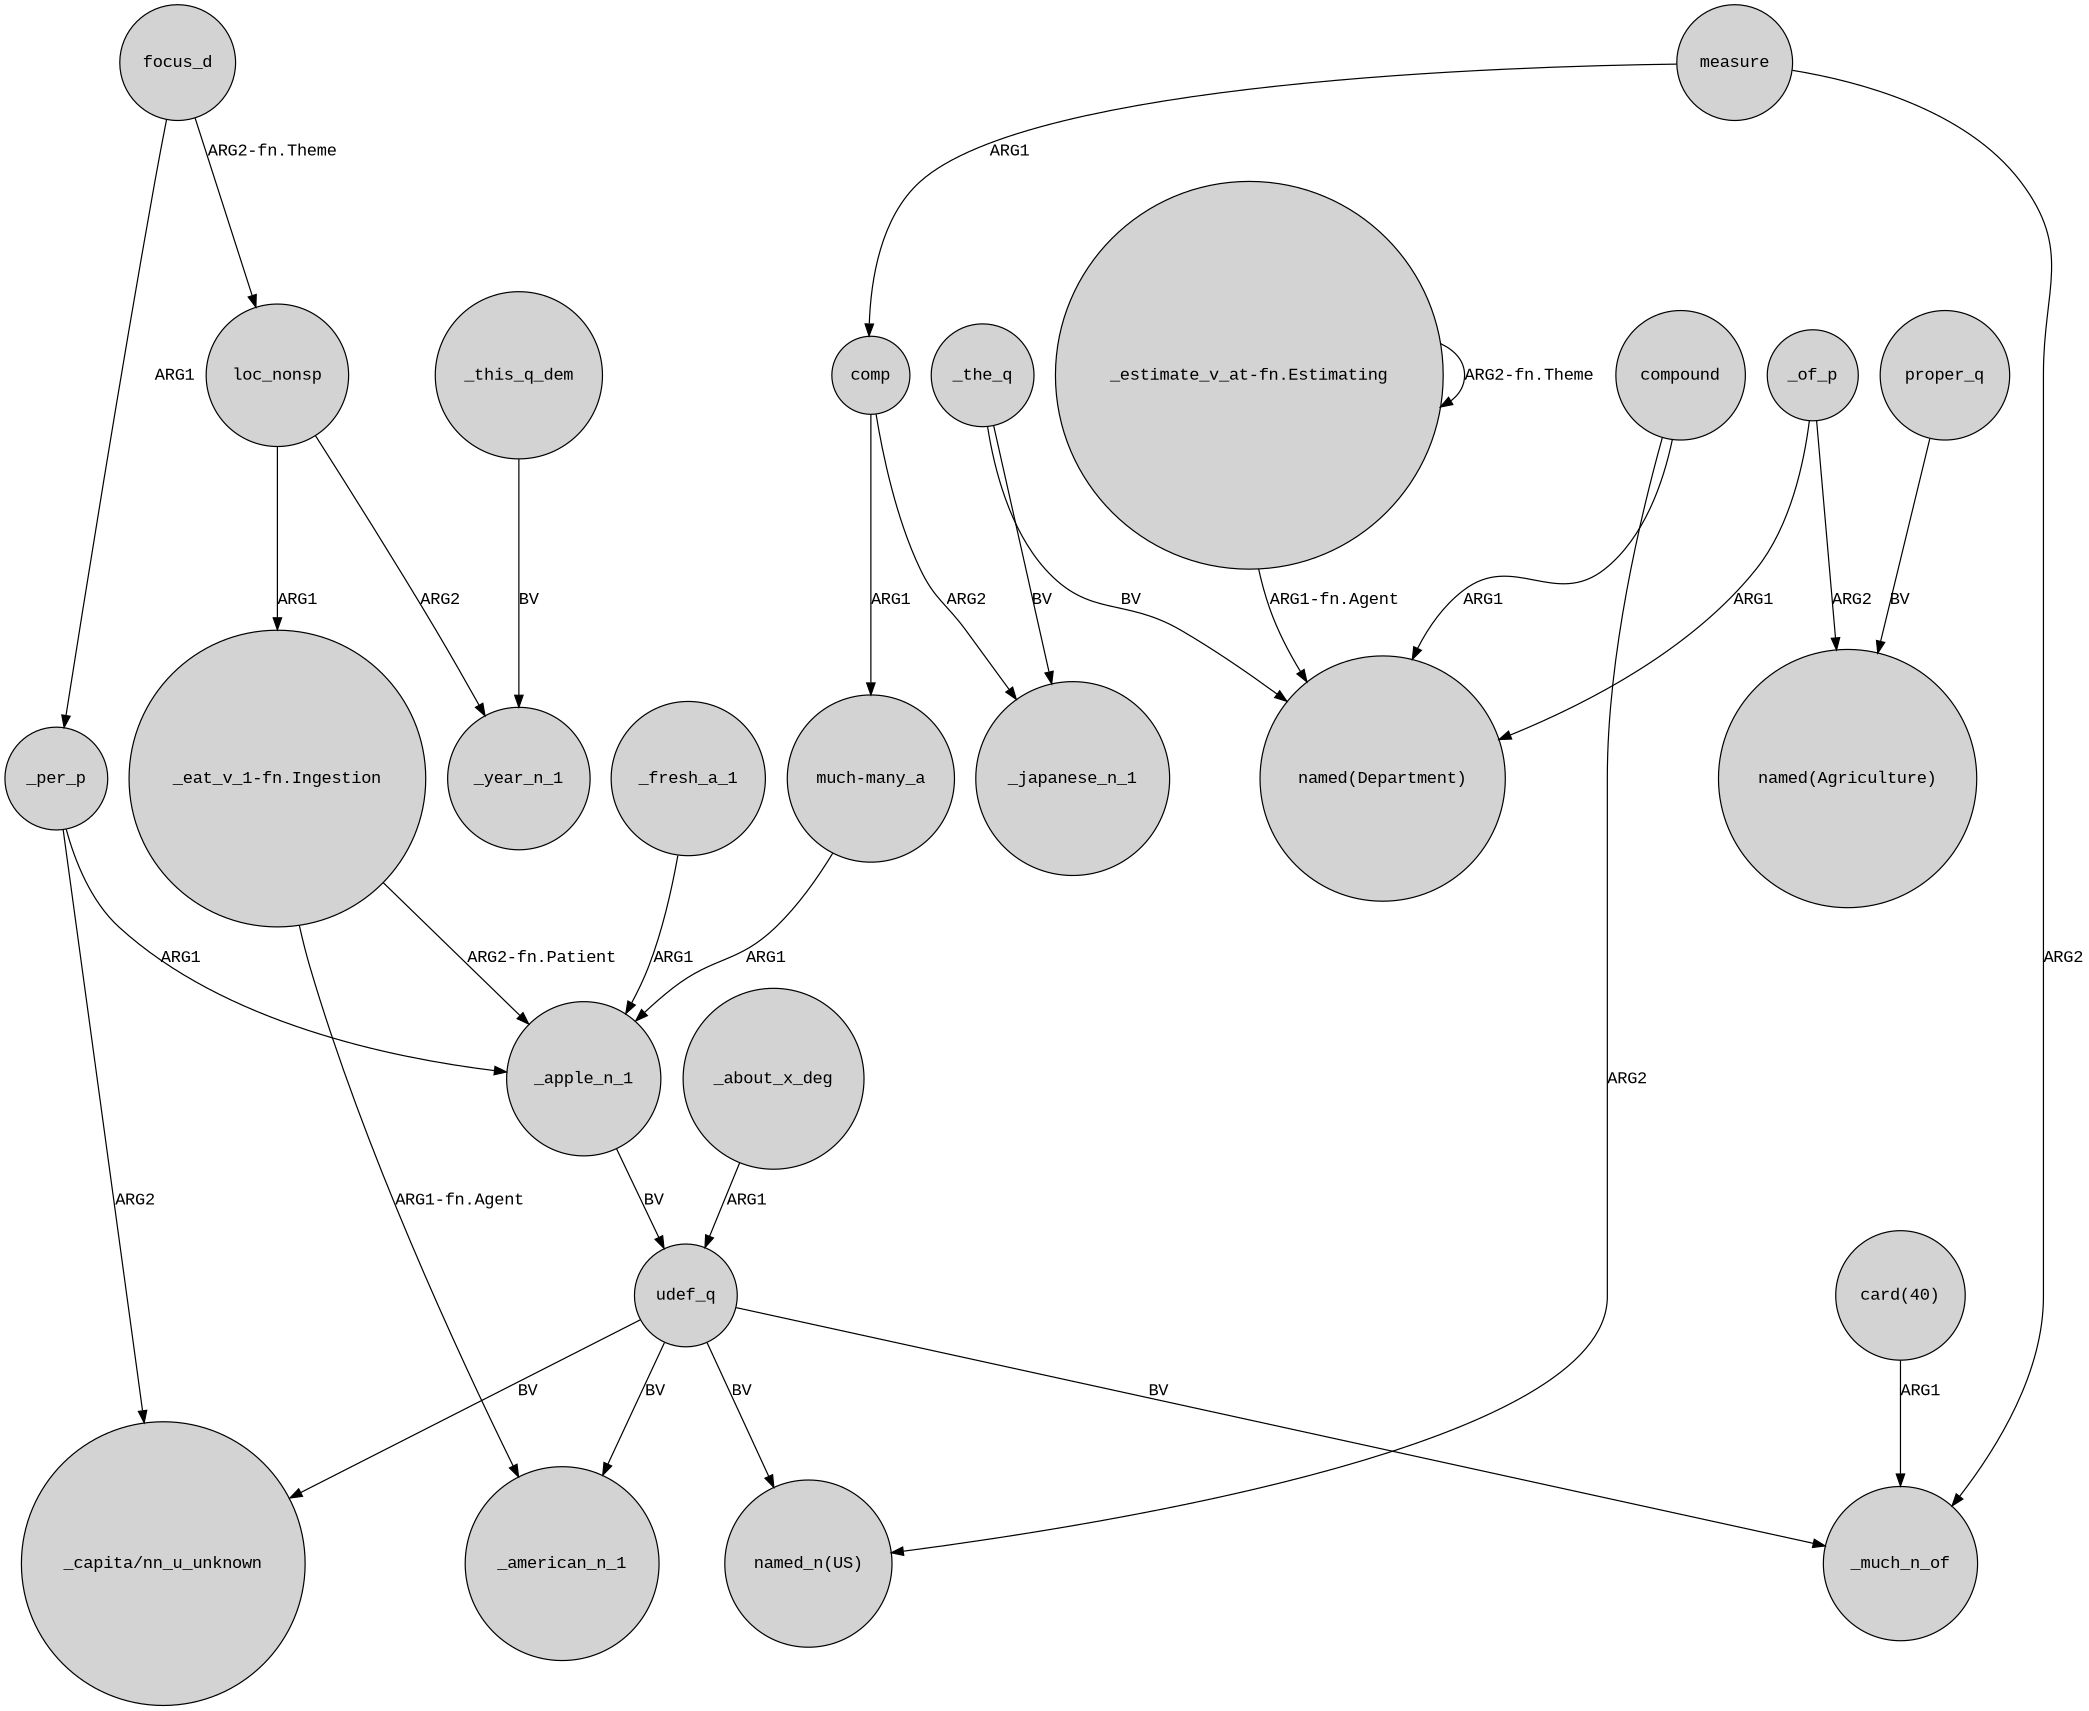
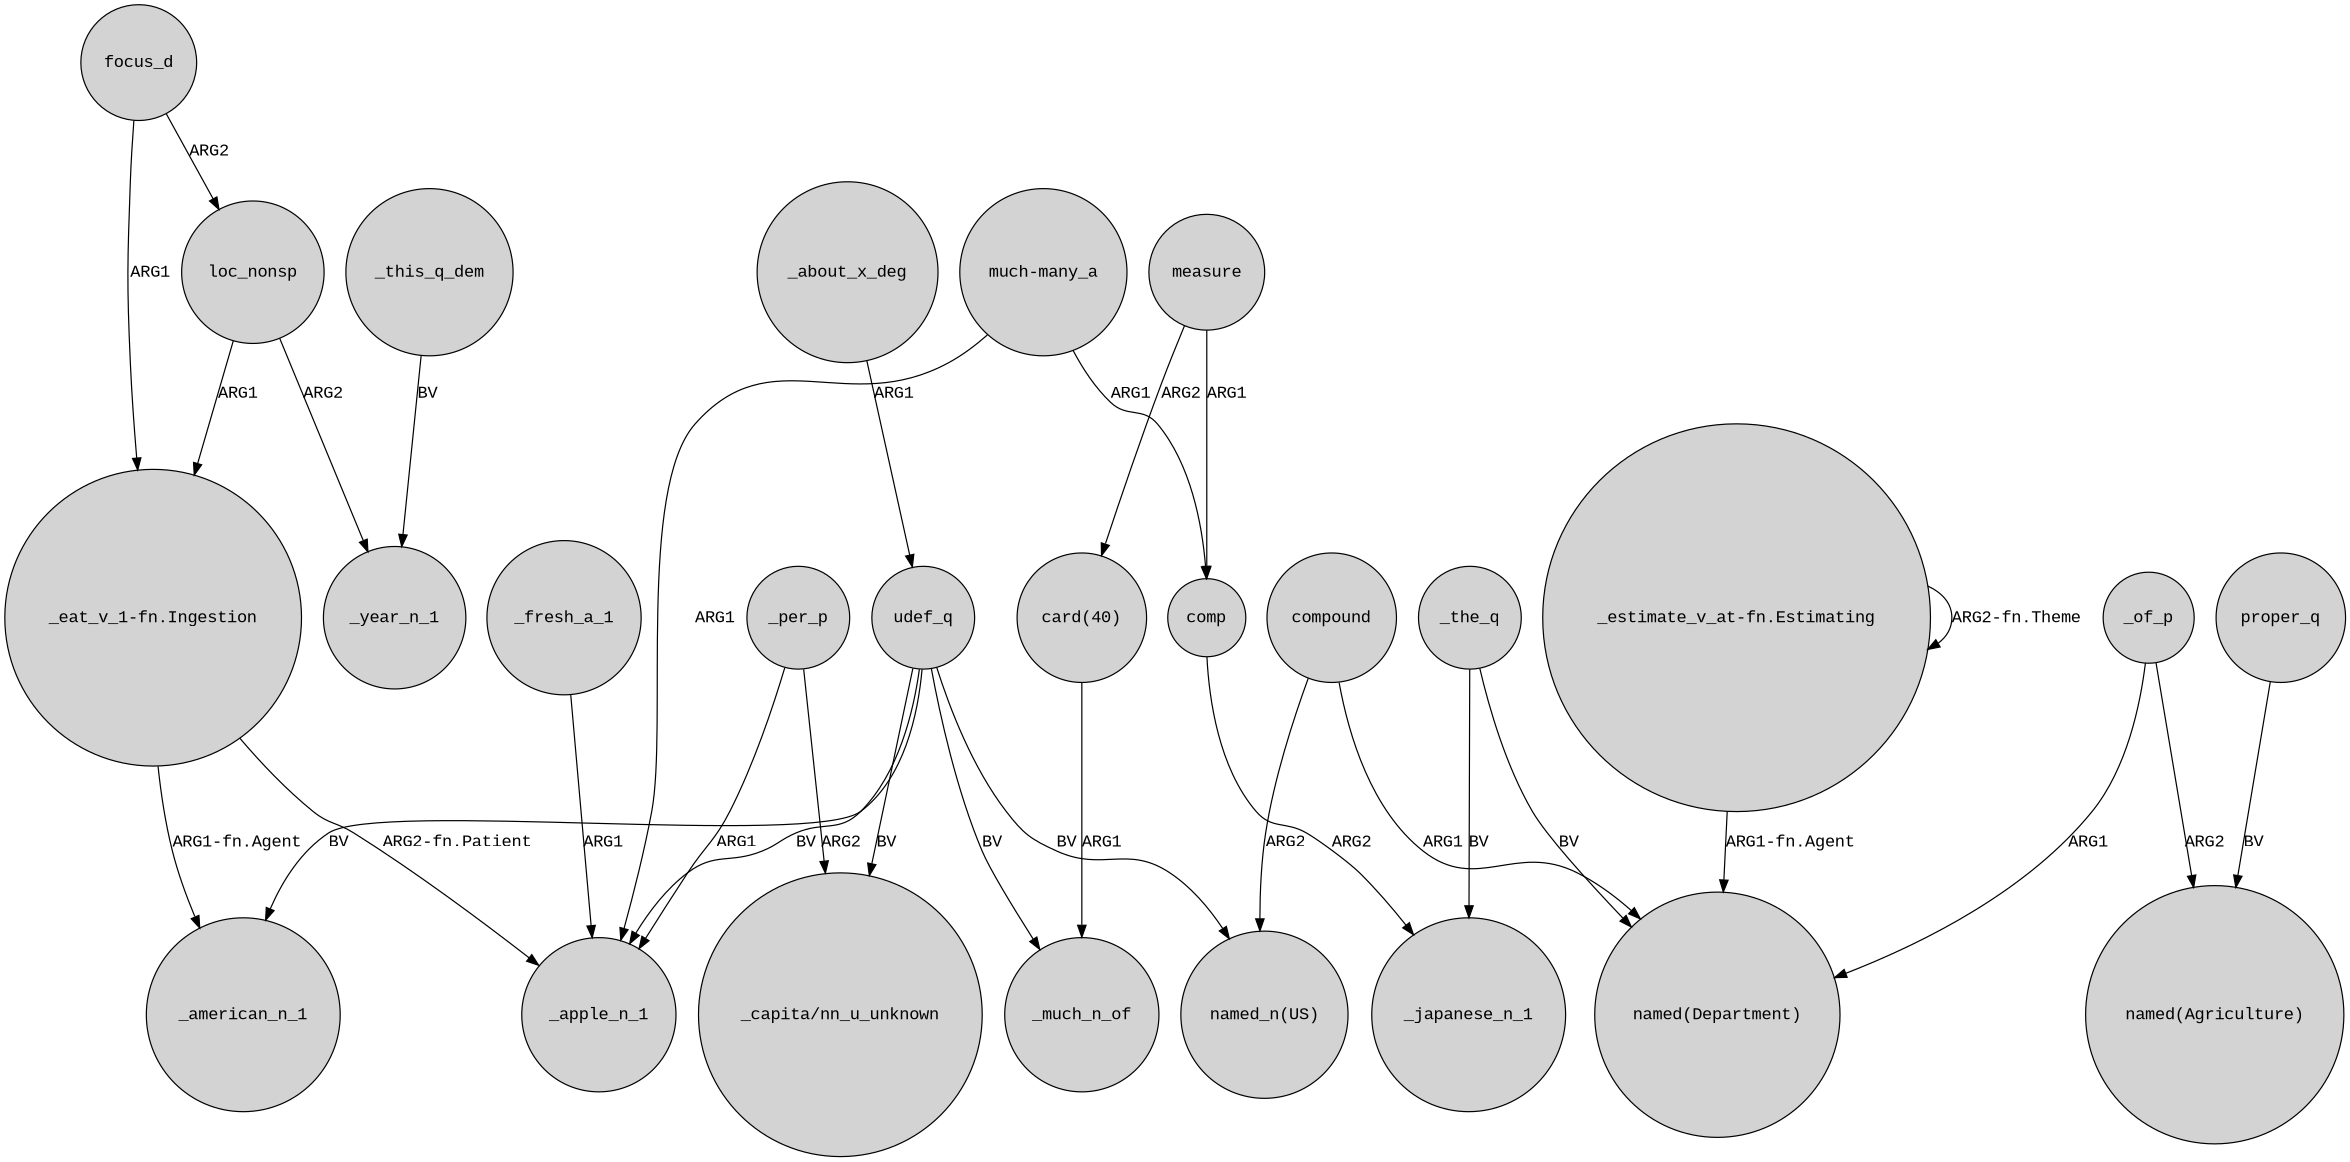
edge "focus_d" -> "loc_nonsp": label "ARG2-fn.Theme" -> "ARG2"
edge "focus_d" -> "_per_p": now "focus_d" -> "_eat_v_1-fn.Ingestion"
edge "comp" -> "much-many_a": reversed
edge "measure" -> "_much_n_of": now "measure" -> "card(40)"
edge "_apple_n_1" -> "udef_q": reversed
